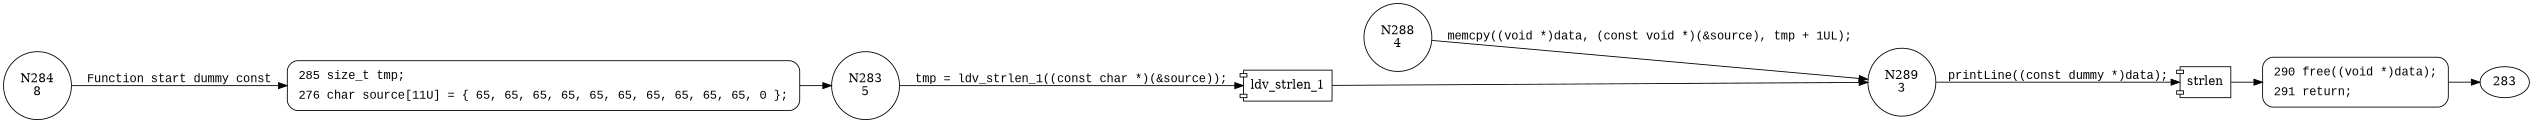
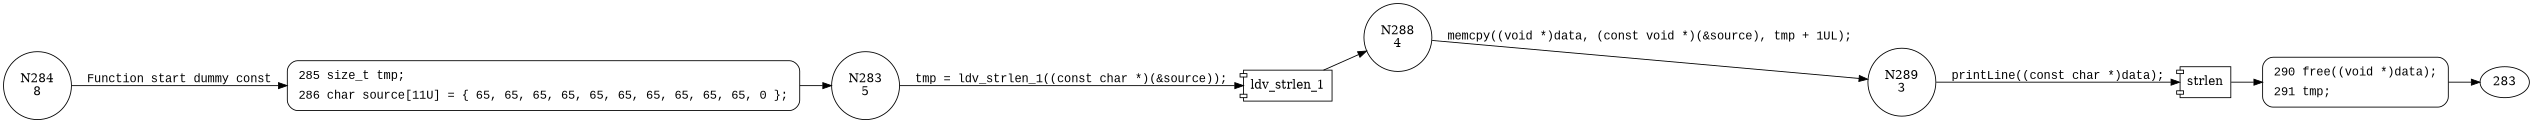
edge "N289 3" -> "strlen": label "printLine((const dummy *)data);" -> "printLine((const char *)data);"
edge "ldv_strlen_1" -> "N289 3": now "ldv_strlen_1" -> "N288 4"
node "290": text "return;" -> "tmp;"
node "285": text "276" -> "286"
